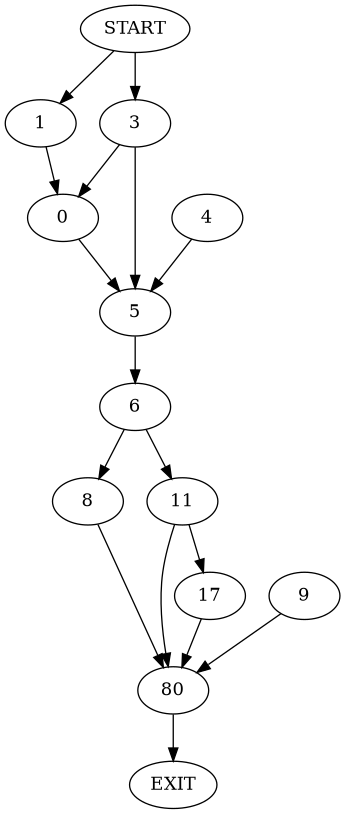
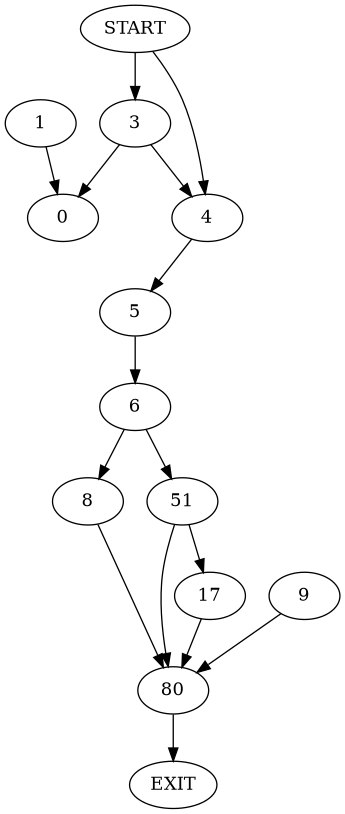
edge "START" -> "1": now "START" -> "4"
edge "3" -> "5": now "3" -> "4"
edge "0" -> "5": removed
node "11": label "11" -> "51"
